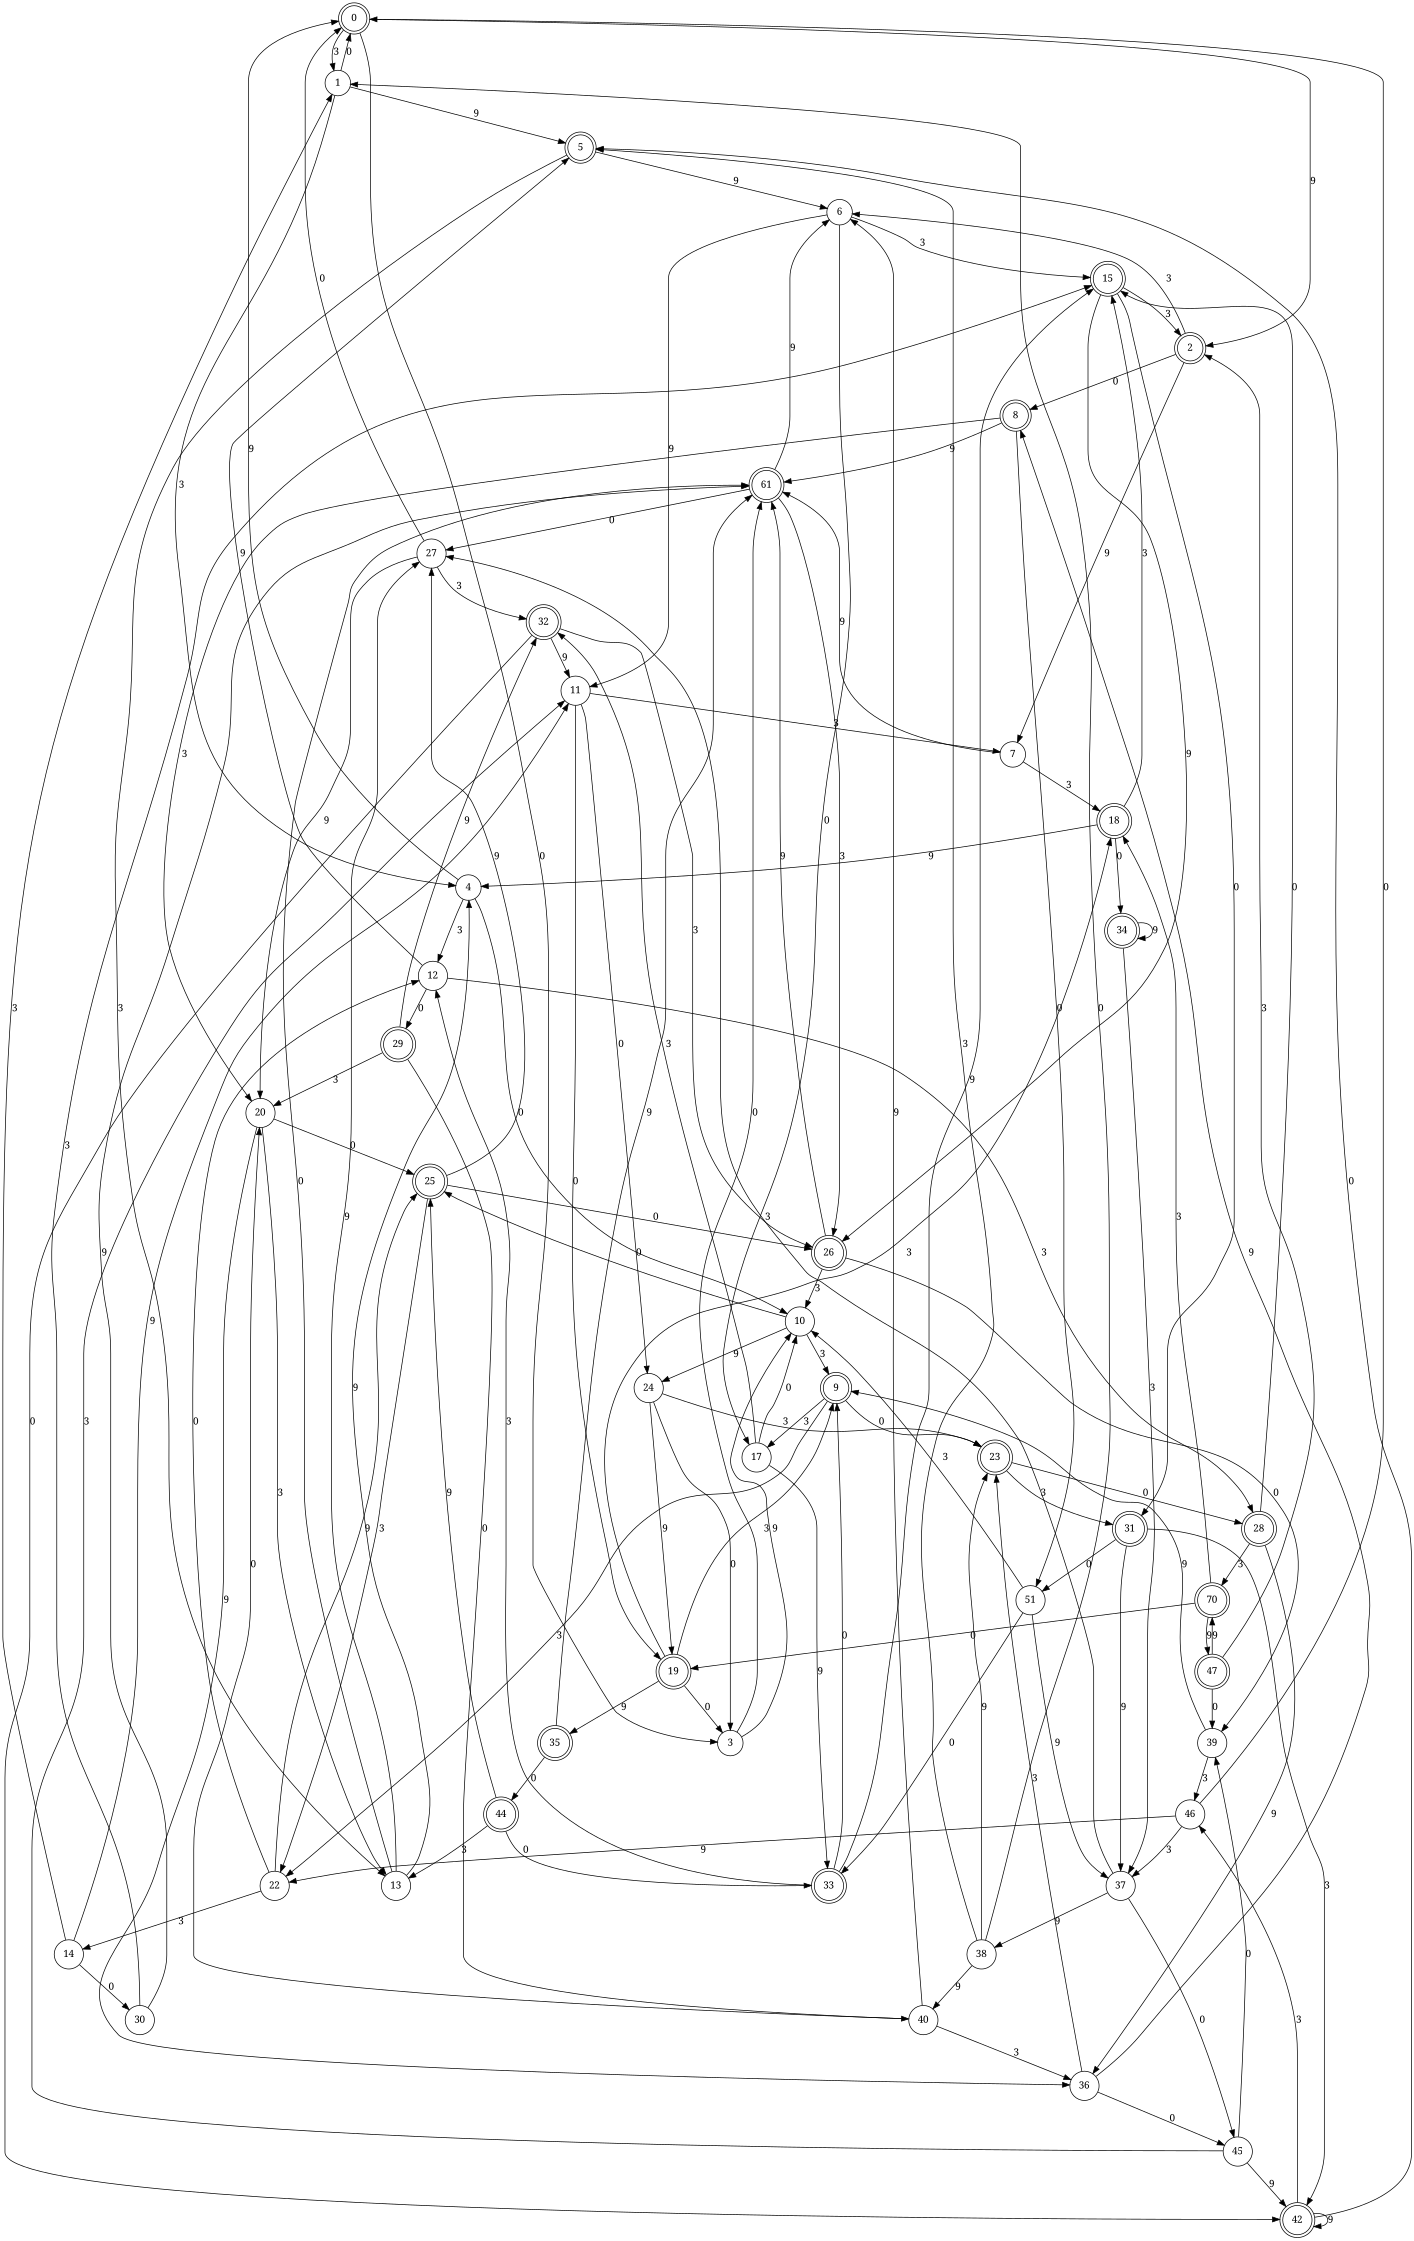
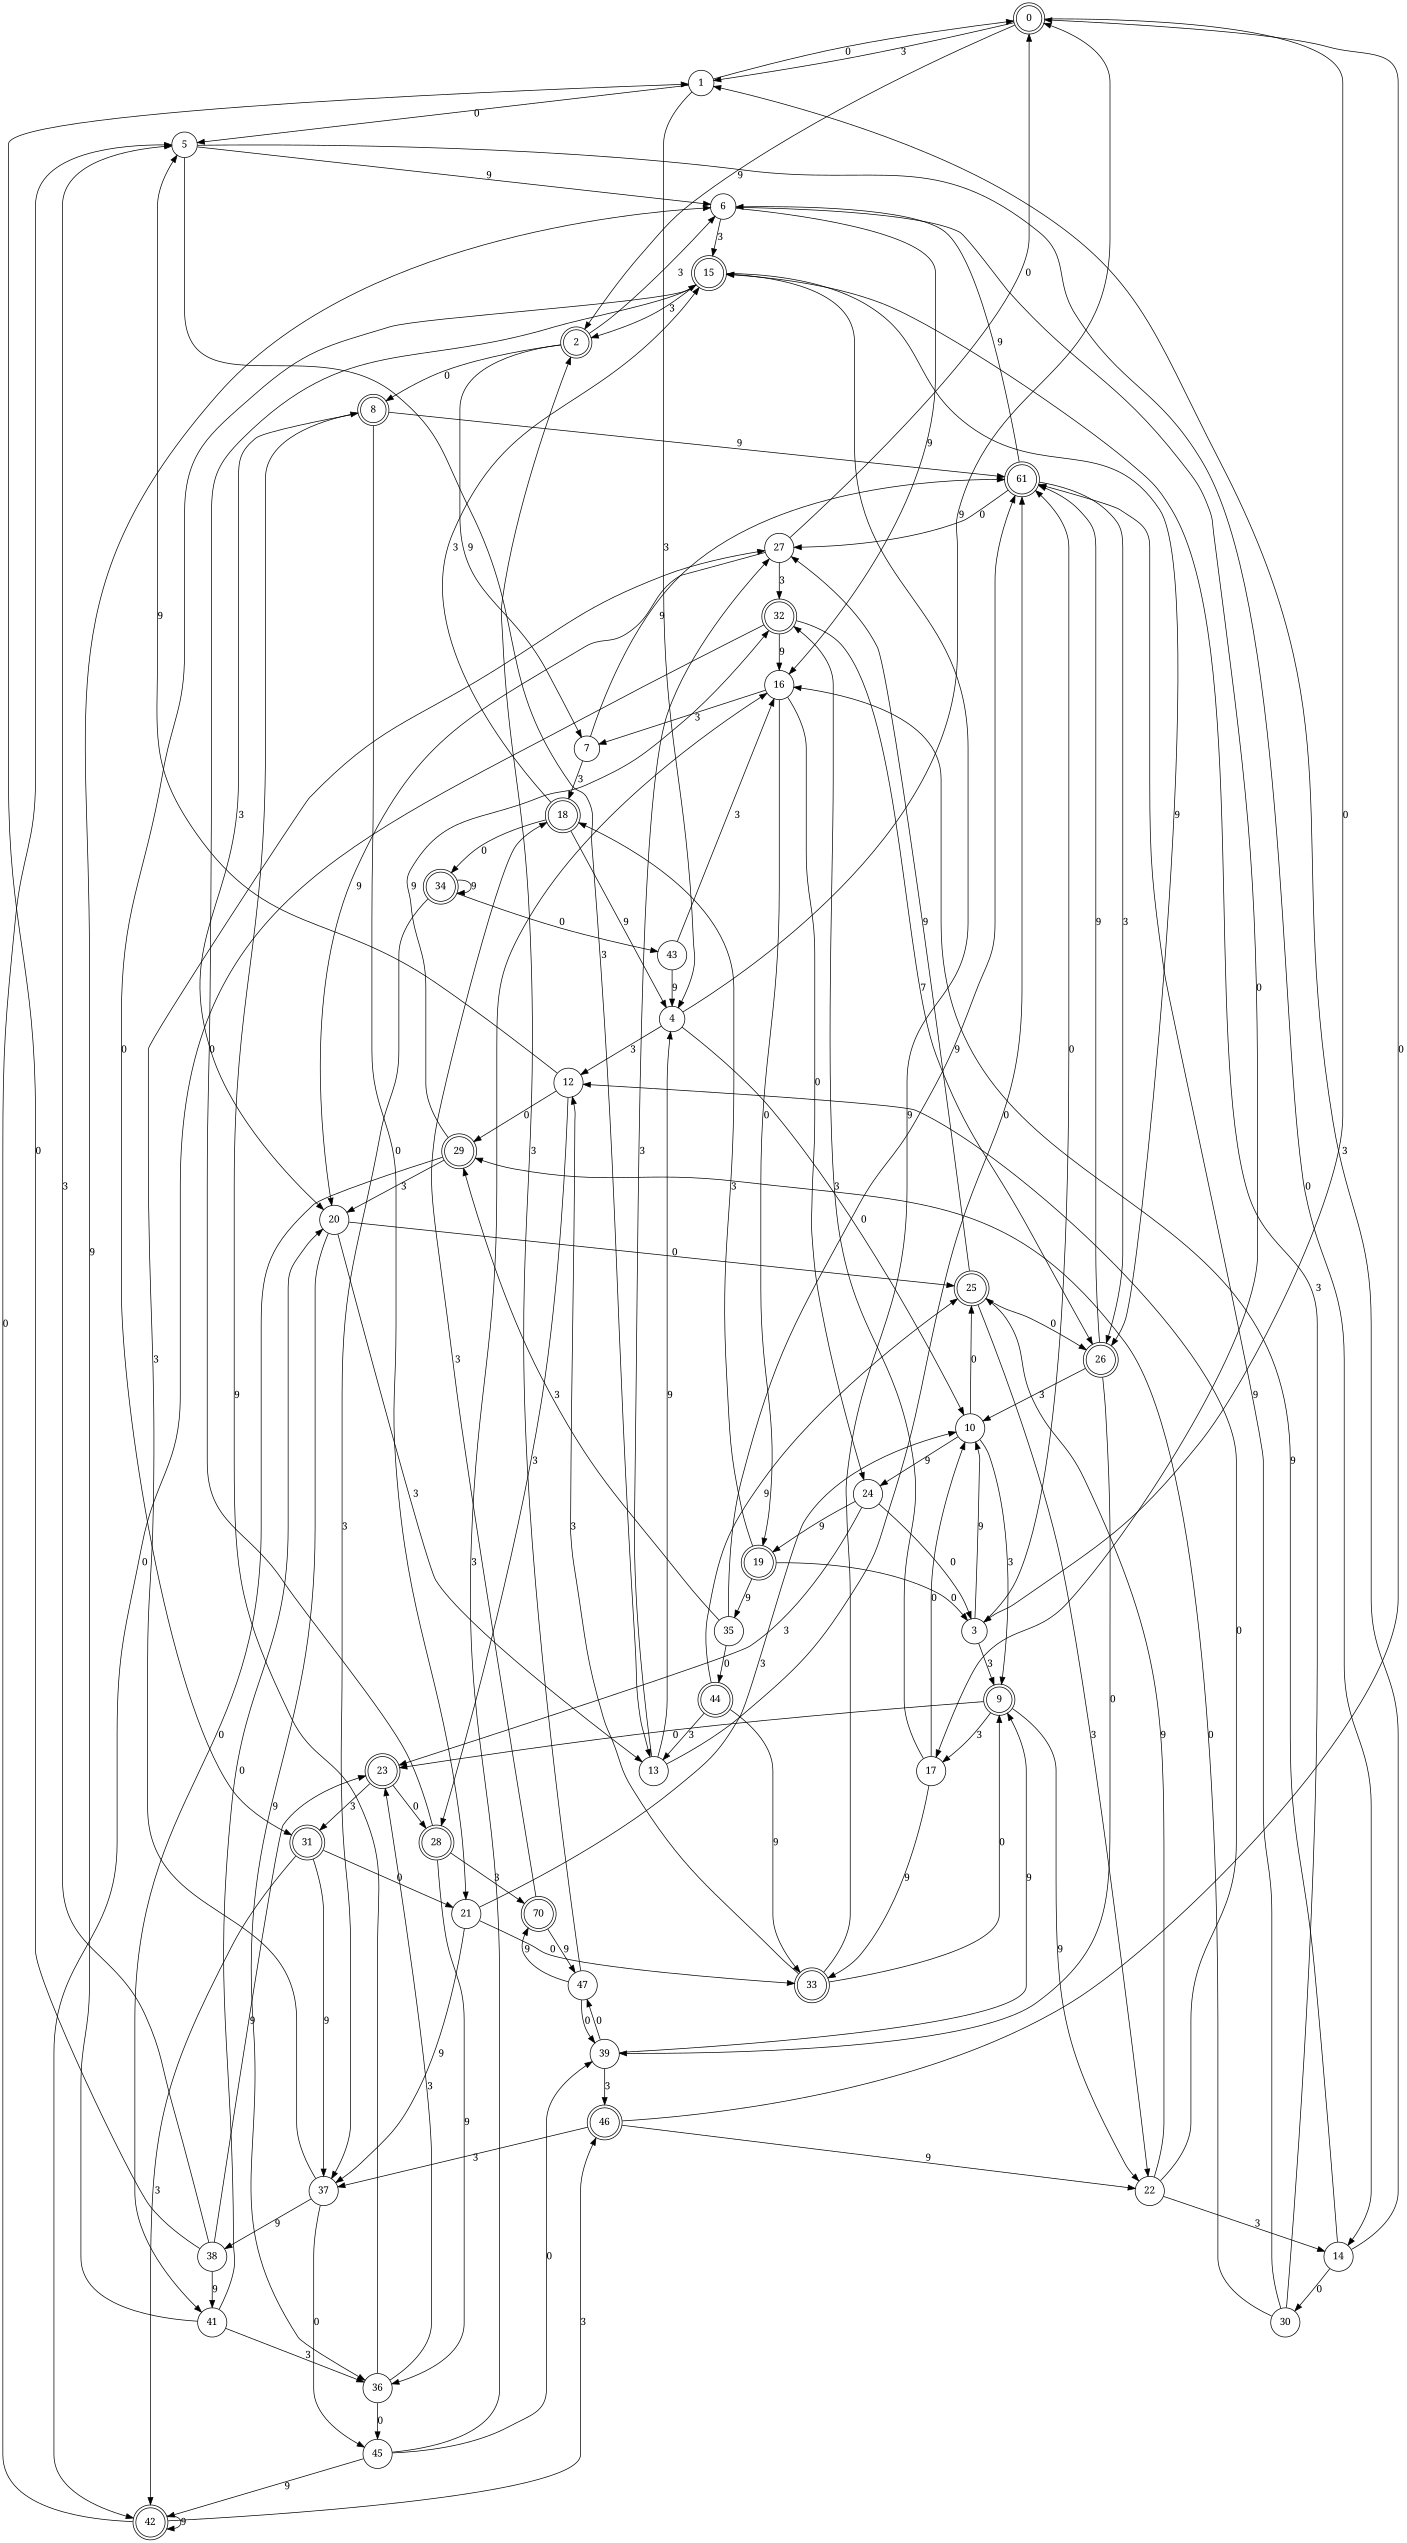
edge "1" -> "5": label "9" -> "0"
node "5": shape doublecircle -> circle
node "11": label "11" -> "16"
edge "5" -> "14": added, label "0"
edge "32" -> "26": label "3" -> "7"
node "43": added
edge "13" -> "27": label "9" -> "3"
edge "35" -> "29": added, label "3"
edge "30" -> "29": added, label "0"
edge "19" -> "9": now "3" -> "9"
node "51": label "51" -> "21"
edge "70" -> "19": removed, label "0"
edge "9" -> "22": label "3" -> "9"
node "47": shape doublecircle -> circle
node "35": shape doublecircle -> circle
node "46": shape circle -> doublecircle
edge "44" -> "33": label "0" -> "9"
node "40": label "40" -> "41"
edge "39" -> "47": added, label "0"
